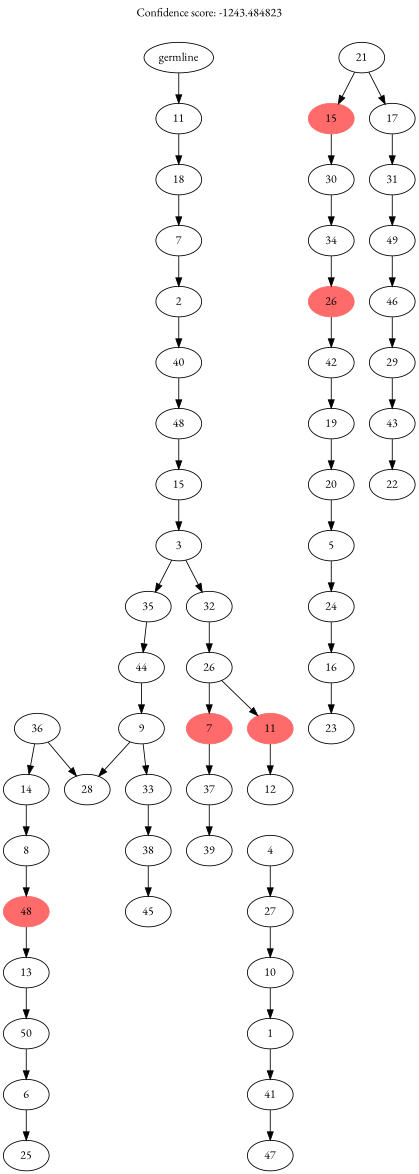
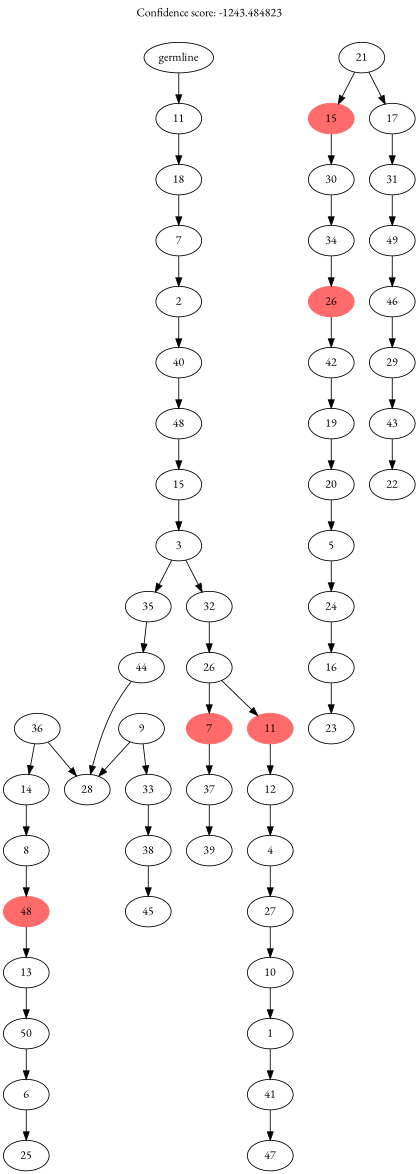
edge "44" -> "9": now "44" -> "28"
edge "12" -> "4": added
